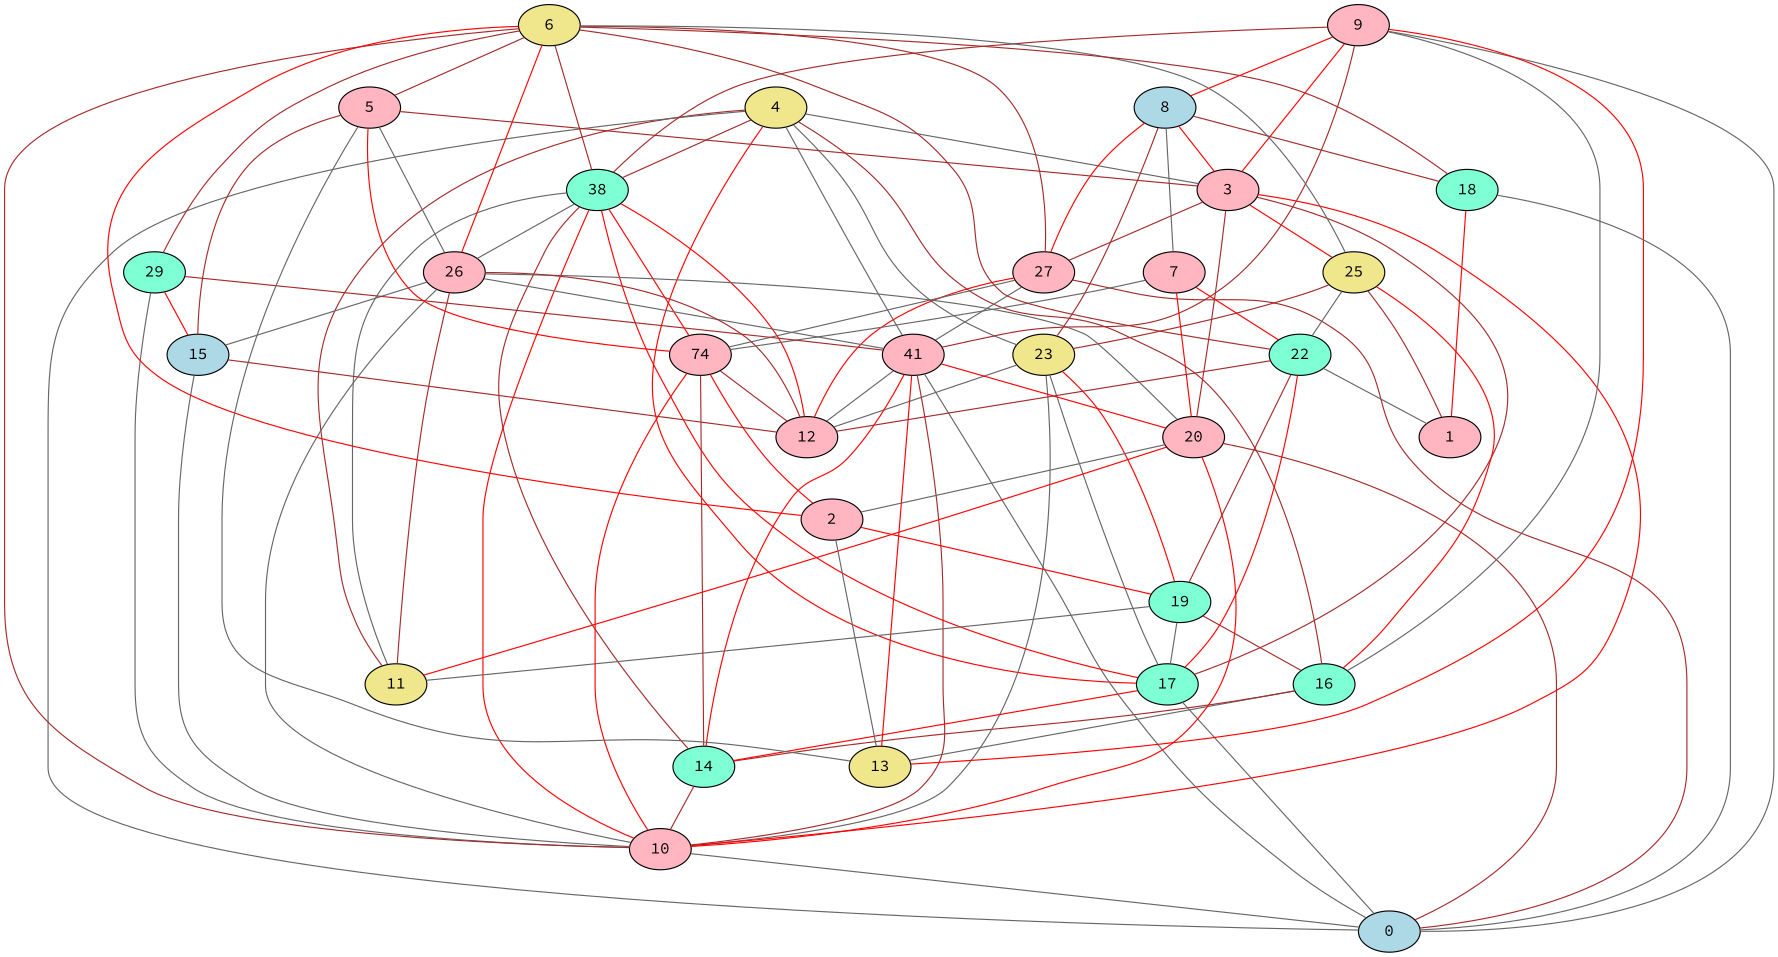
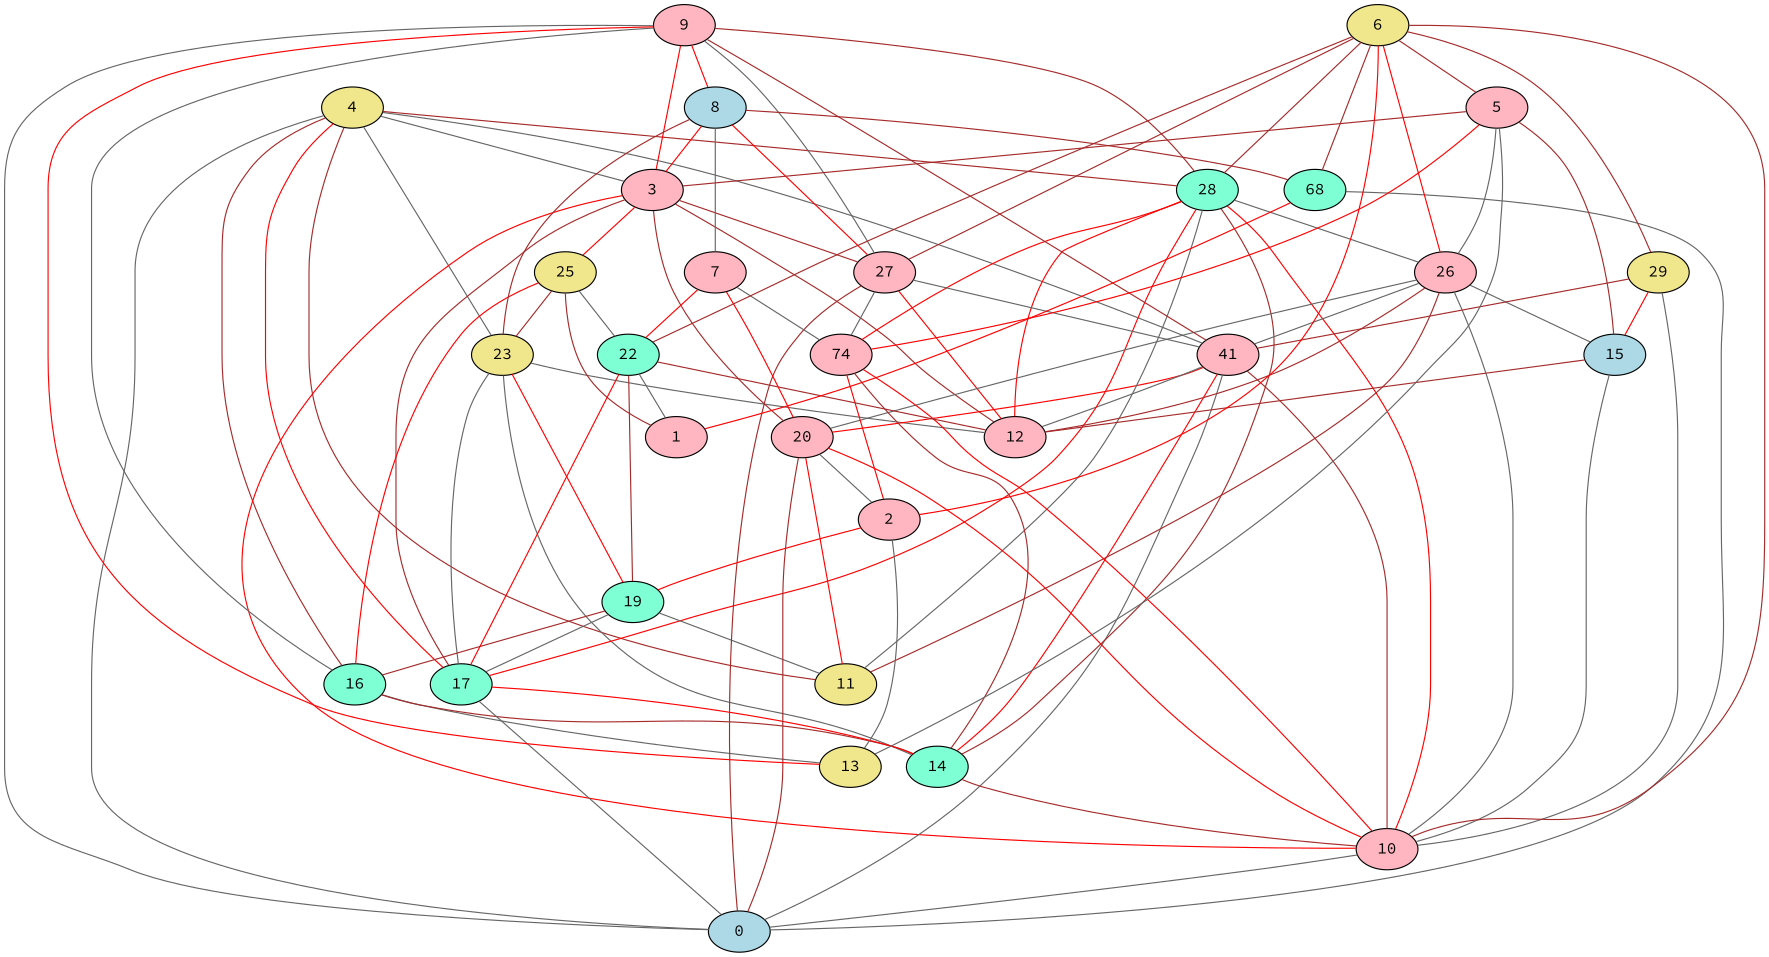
edge "6" -- "25": removed
edge "9" -- "27": added
node "38": label "38" -> "28"
node "18": label "18" -> "68"
node "29": fillcolor aquamarine -> khaki
edge "74" -- "12": now "3" -- "12"
edge "41" -- "13": removed
edge "23" -- "10": now "23" -- "14"
